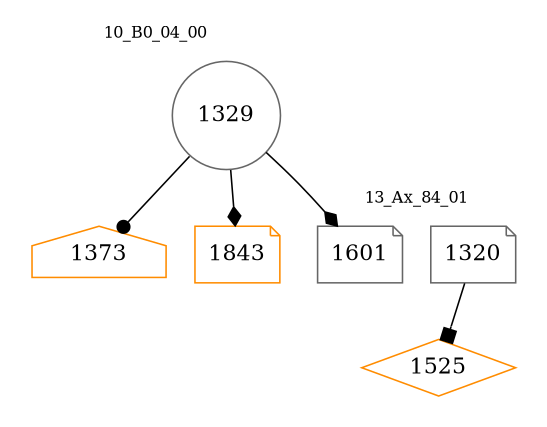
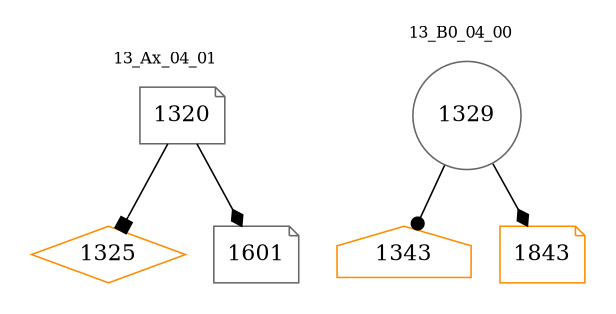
cluster "10_B0_04_00": label "10_B0_04_00" -> "13_B0_04_00"
edge "1329" -> "1601": now "1320" -> "1601"
cluster "13_Ax_84_01": label "13_Ax_84_01" -> "13_Ax_04_01"
node "1373": label "1373" -> "1343"
node "1525": label "1525" -> "1325"
